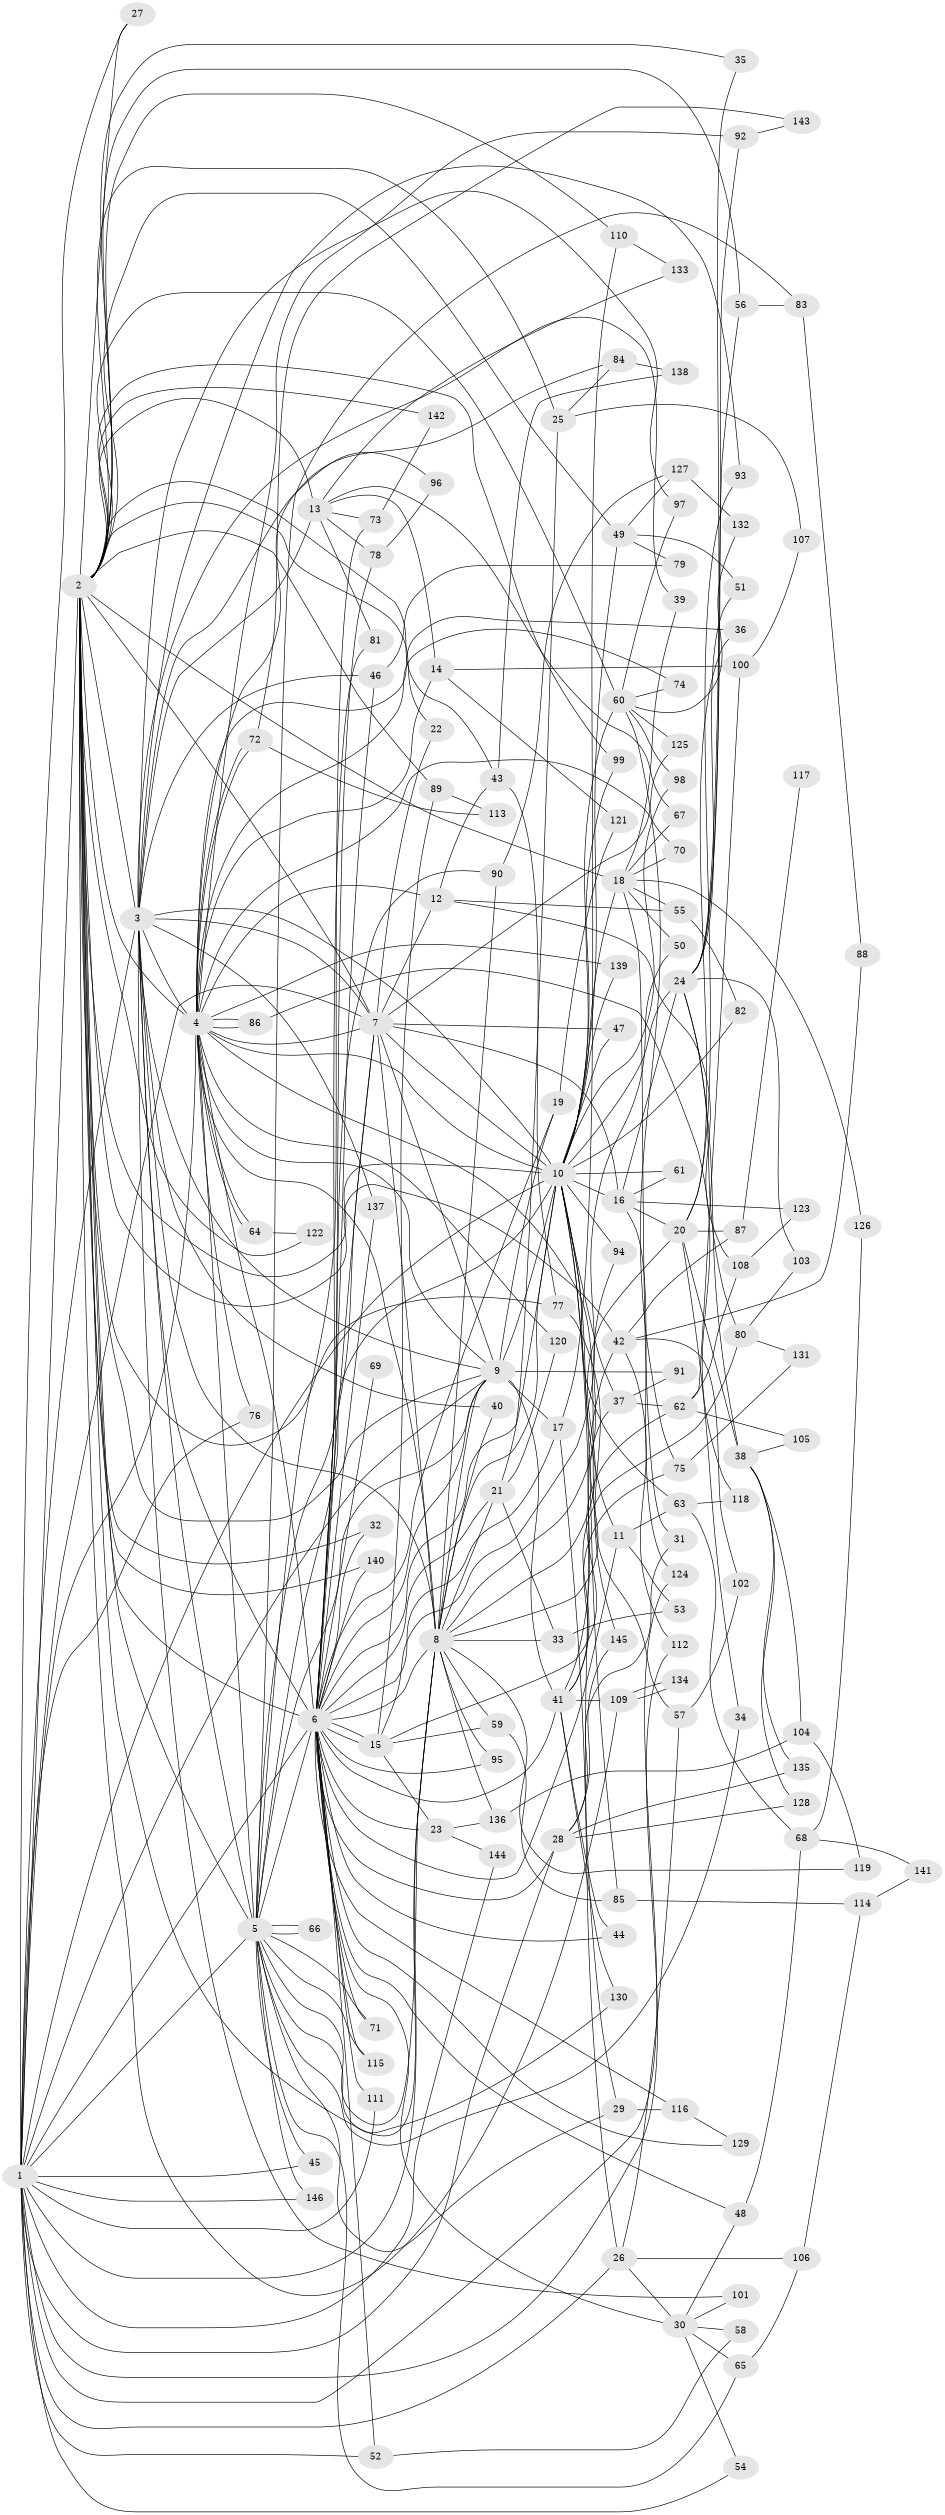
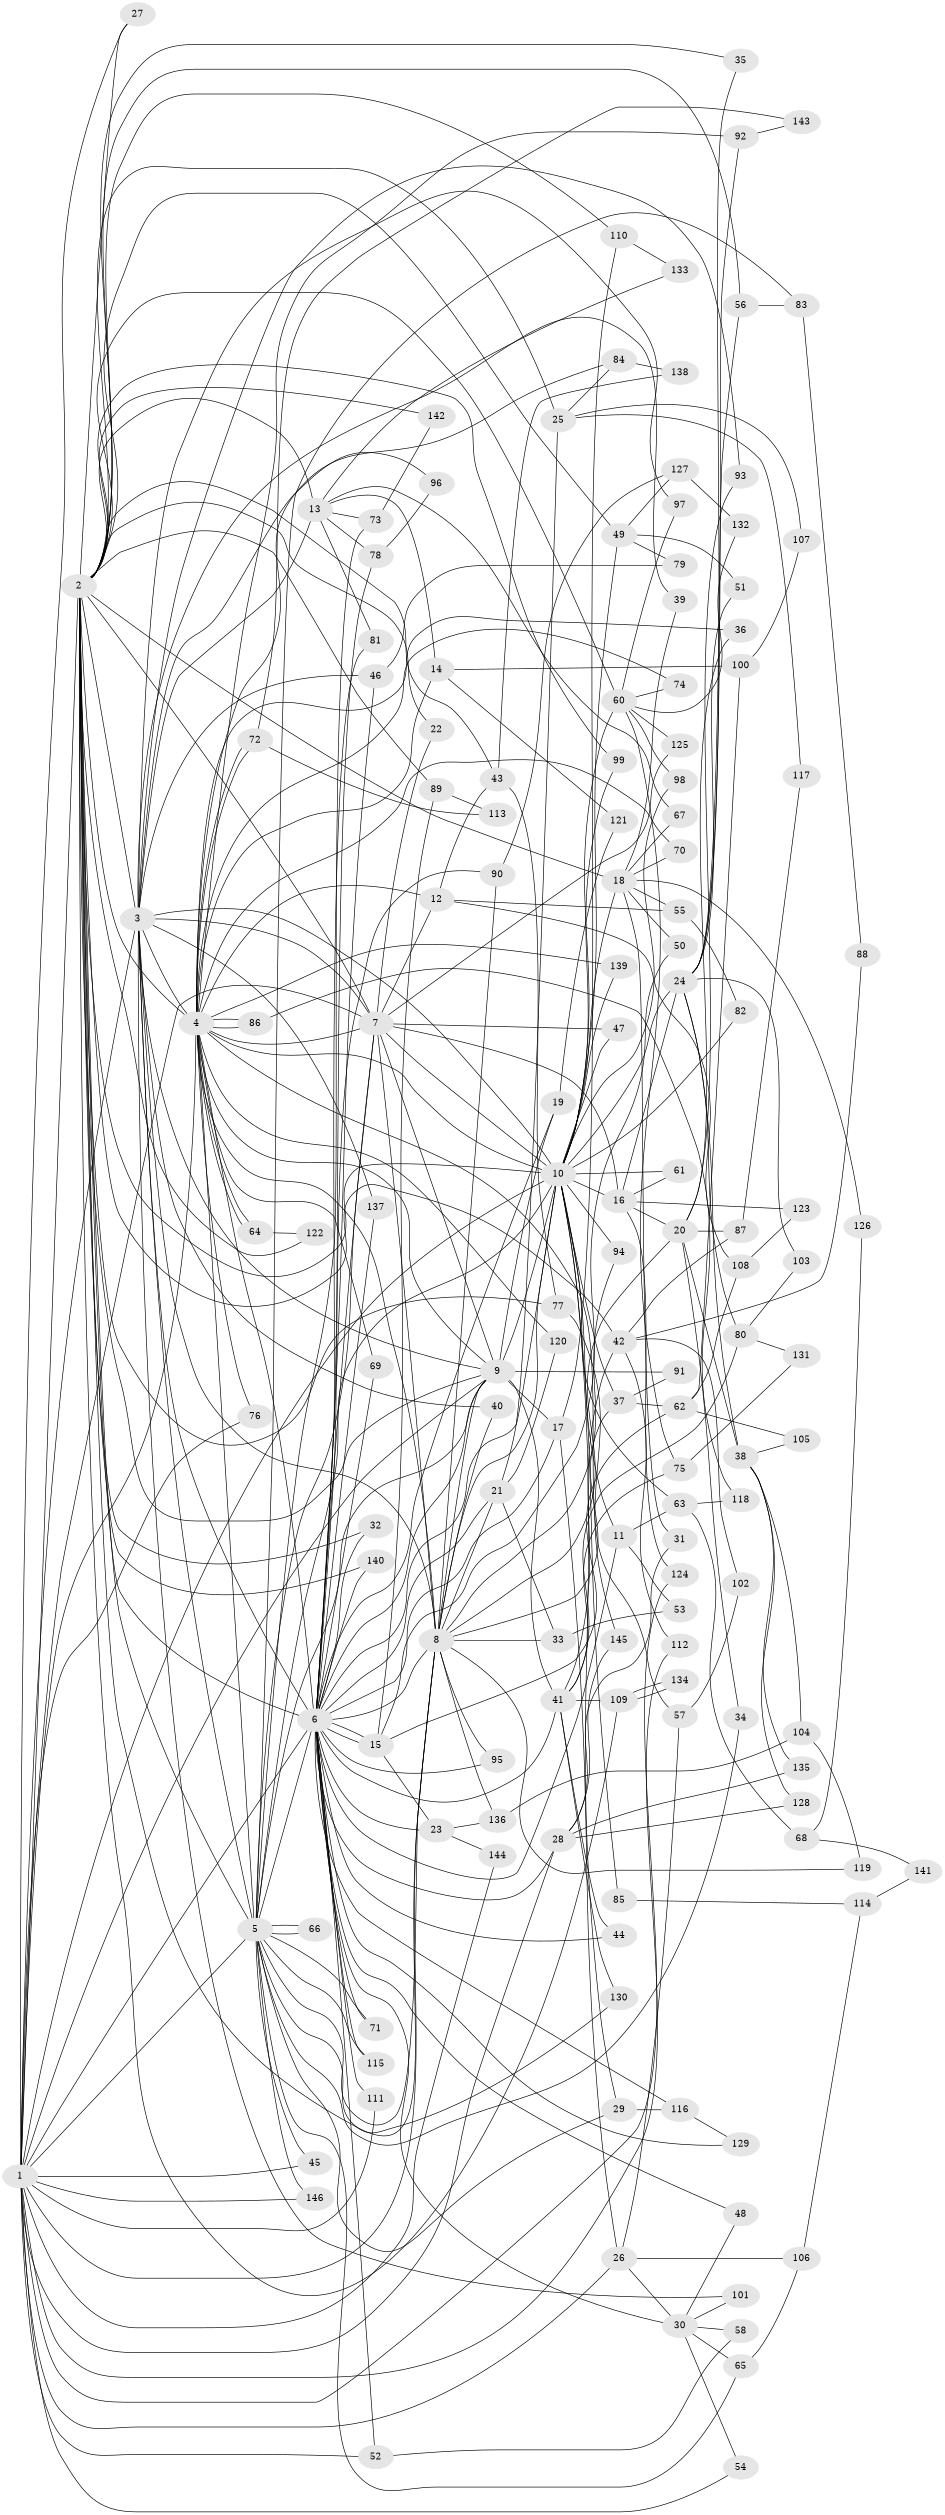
edge "25" -- "117": added
edge "4" -- "69": added
node "59": removed
edge "68" -- "48": removed
